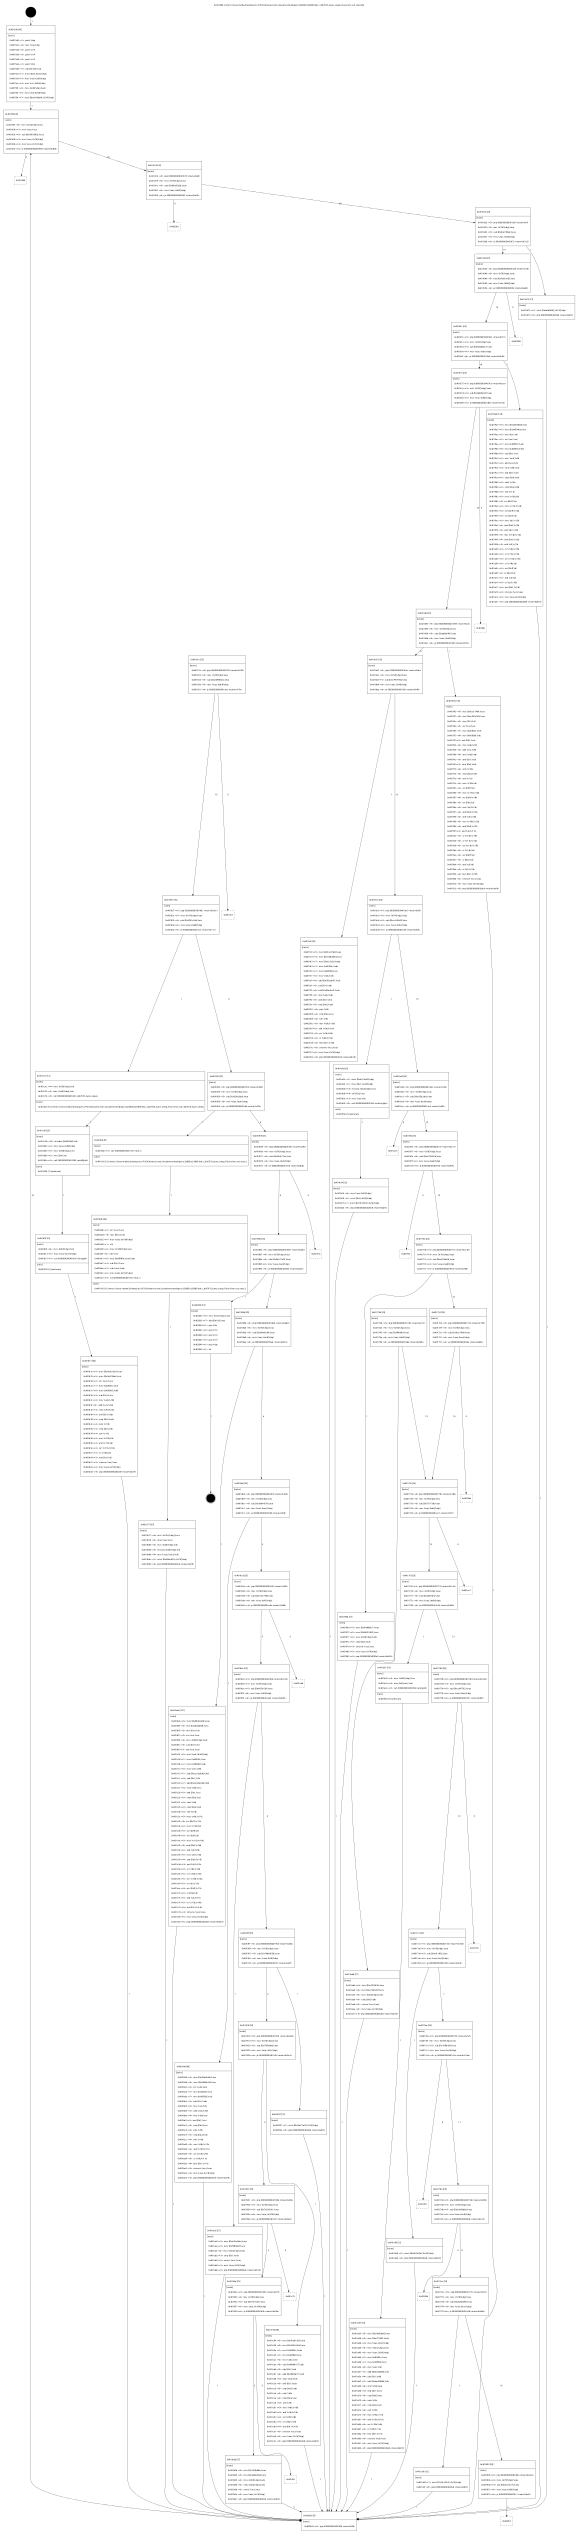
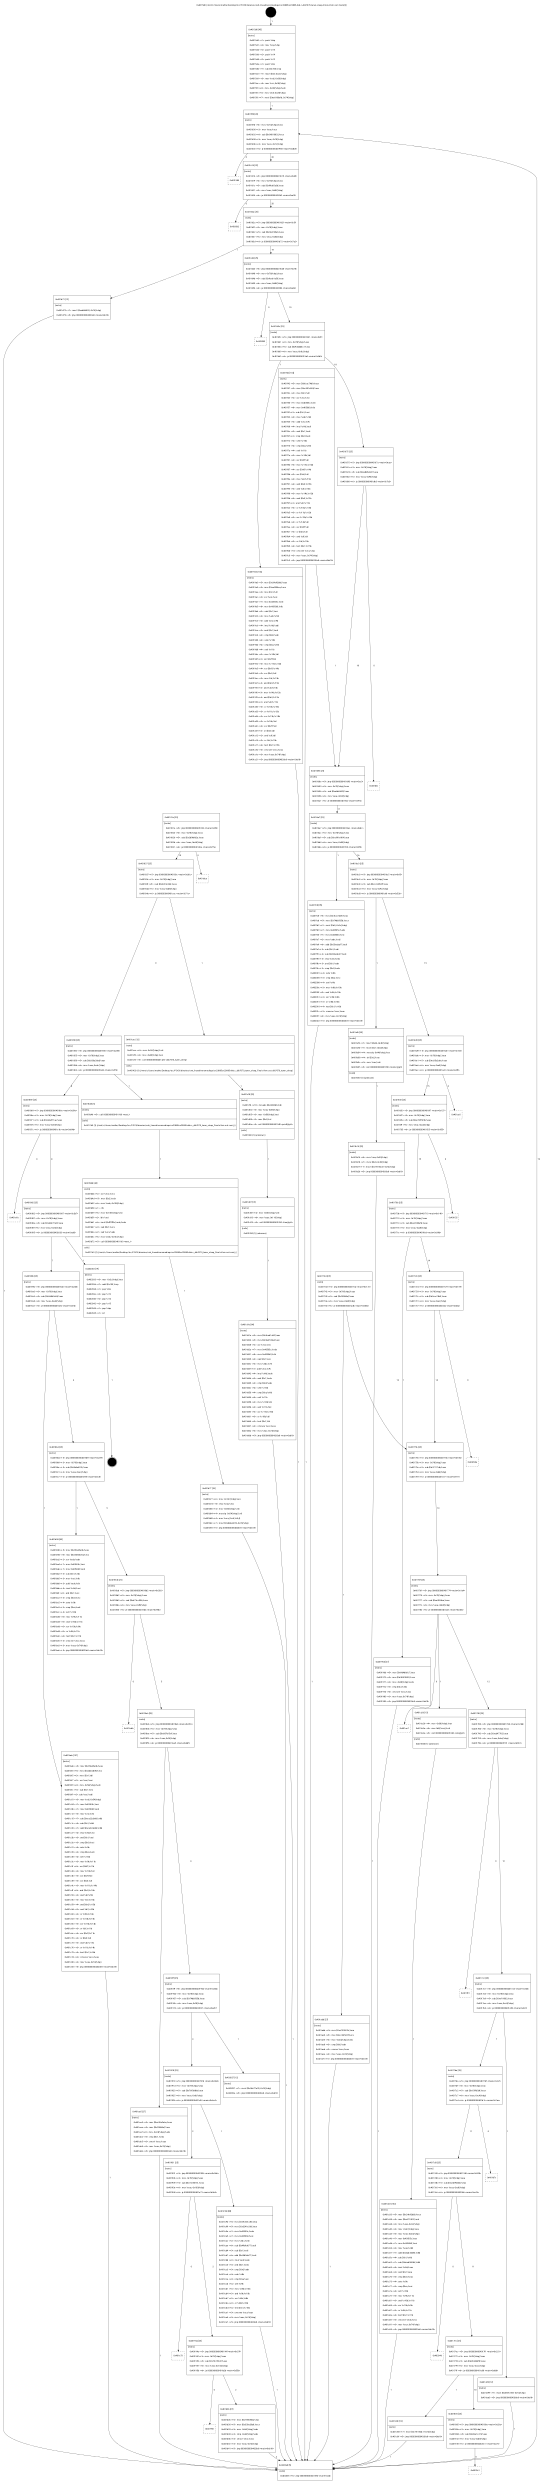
edge "0x40168e [25]" -> "0x401f42 [134]": reversed
edge "0x401756 [25]" -> "0x401ee7": now "0x40176f [25]" -> "0x401ee7"
edge "0x402027 [12]" -> "0x4020e8 [5]": removed, label "1"
edge "0x401b98 [83]" -> "0x4020e8 [5]": removed, label "1"
